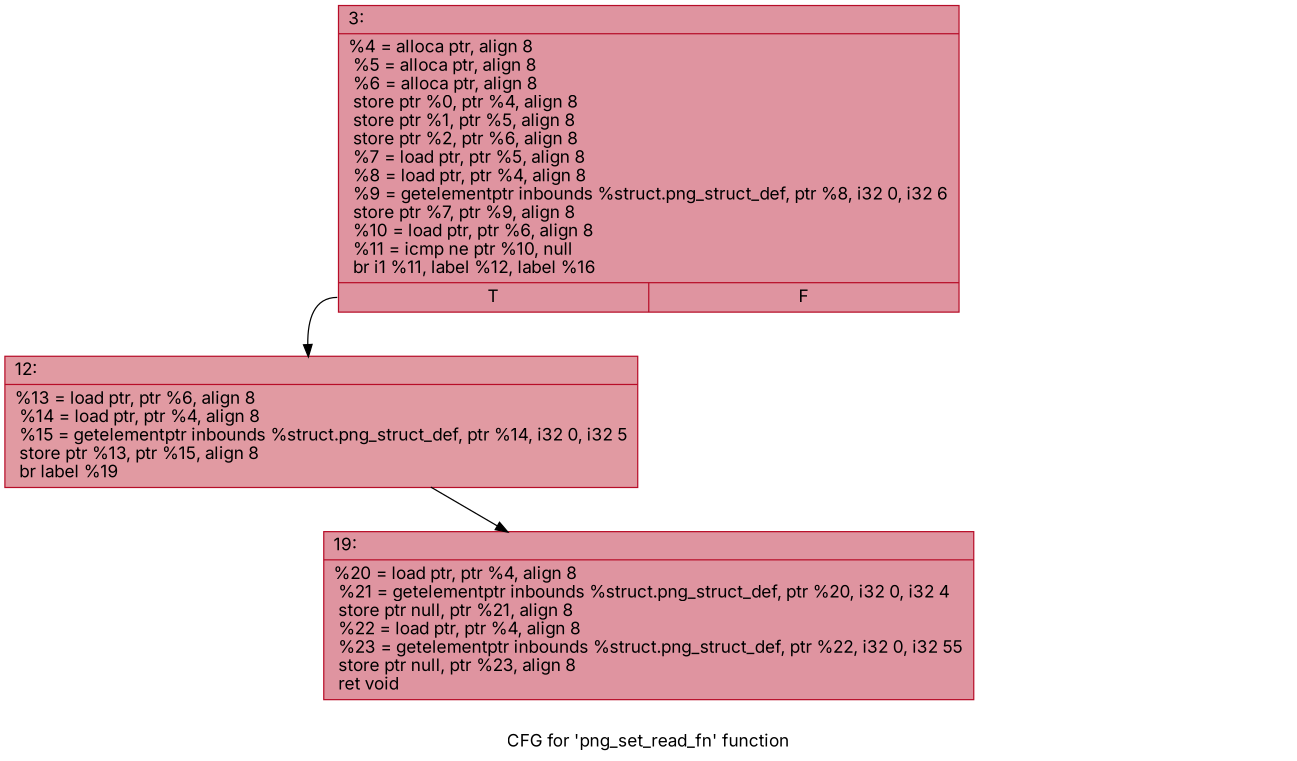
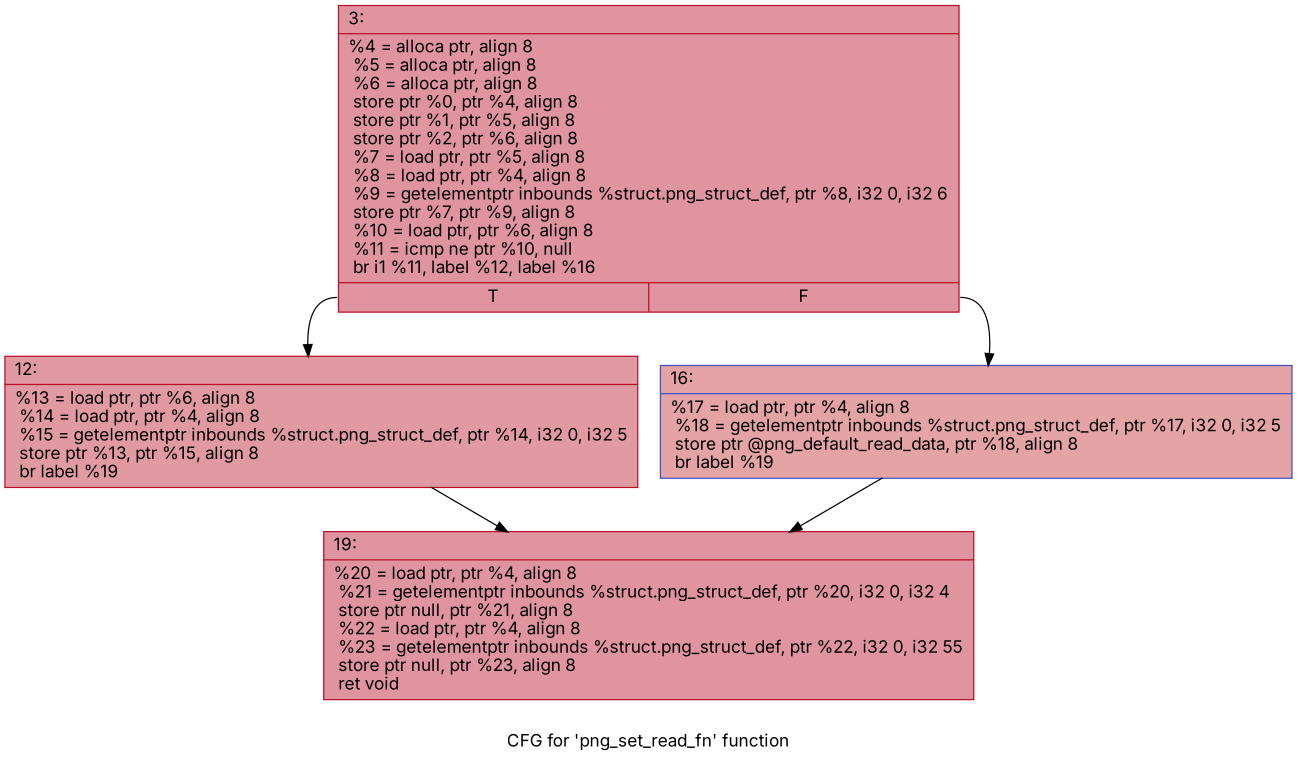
node "16:": added
